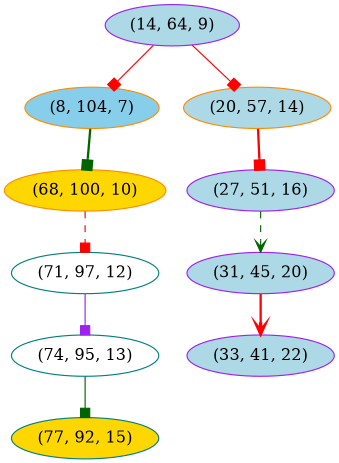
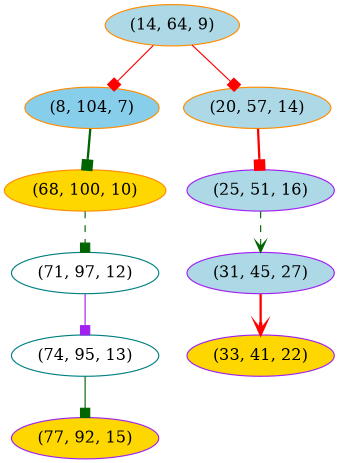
node "(14, 64, 9)": color purple -> darkorange
node "(27, 51, 16)": label "(27, 51, 16)" -> "(25, 51, 16)"
edge "(68, 100, 10)" -> "(71, 97, 12)": color red -> darkgreen
node "(31, 45, 20)": label "(31, 45, 20)" -> "(31, 45, 27)"
node "(33, 41, 22)": fillcolor lightblue -> gold
node "(77, 92, 15)": color teal -> purple
